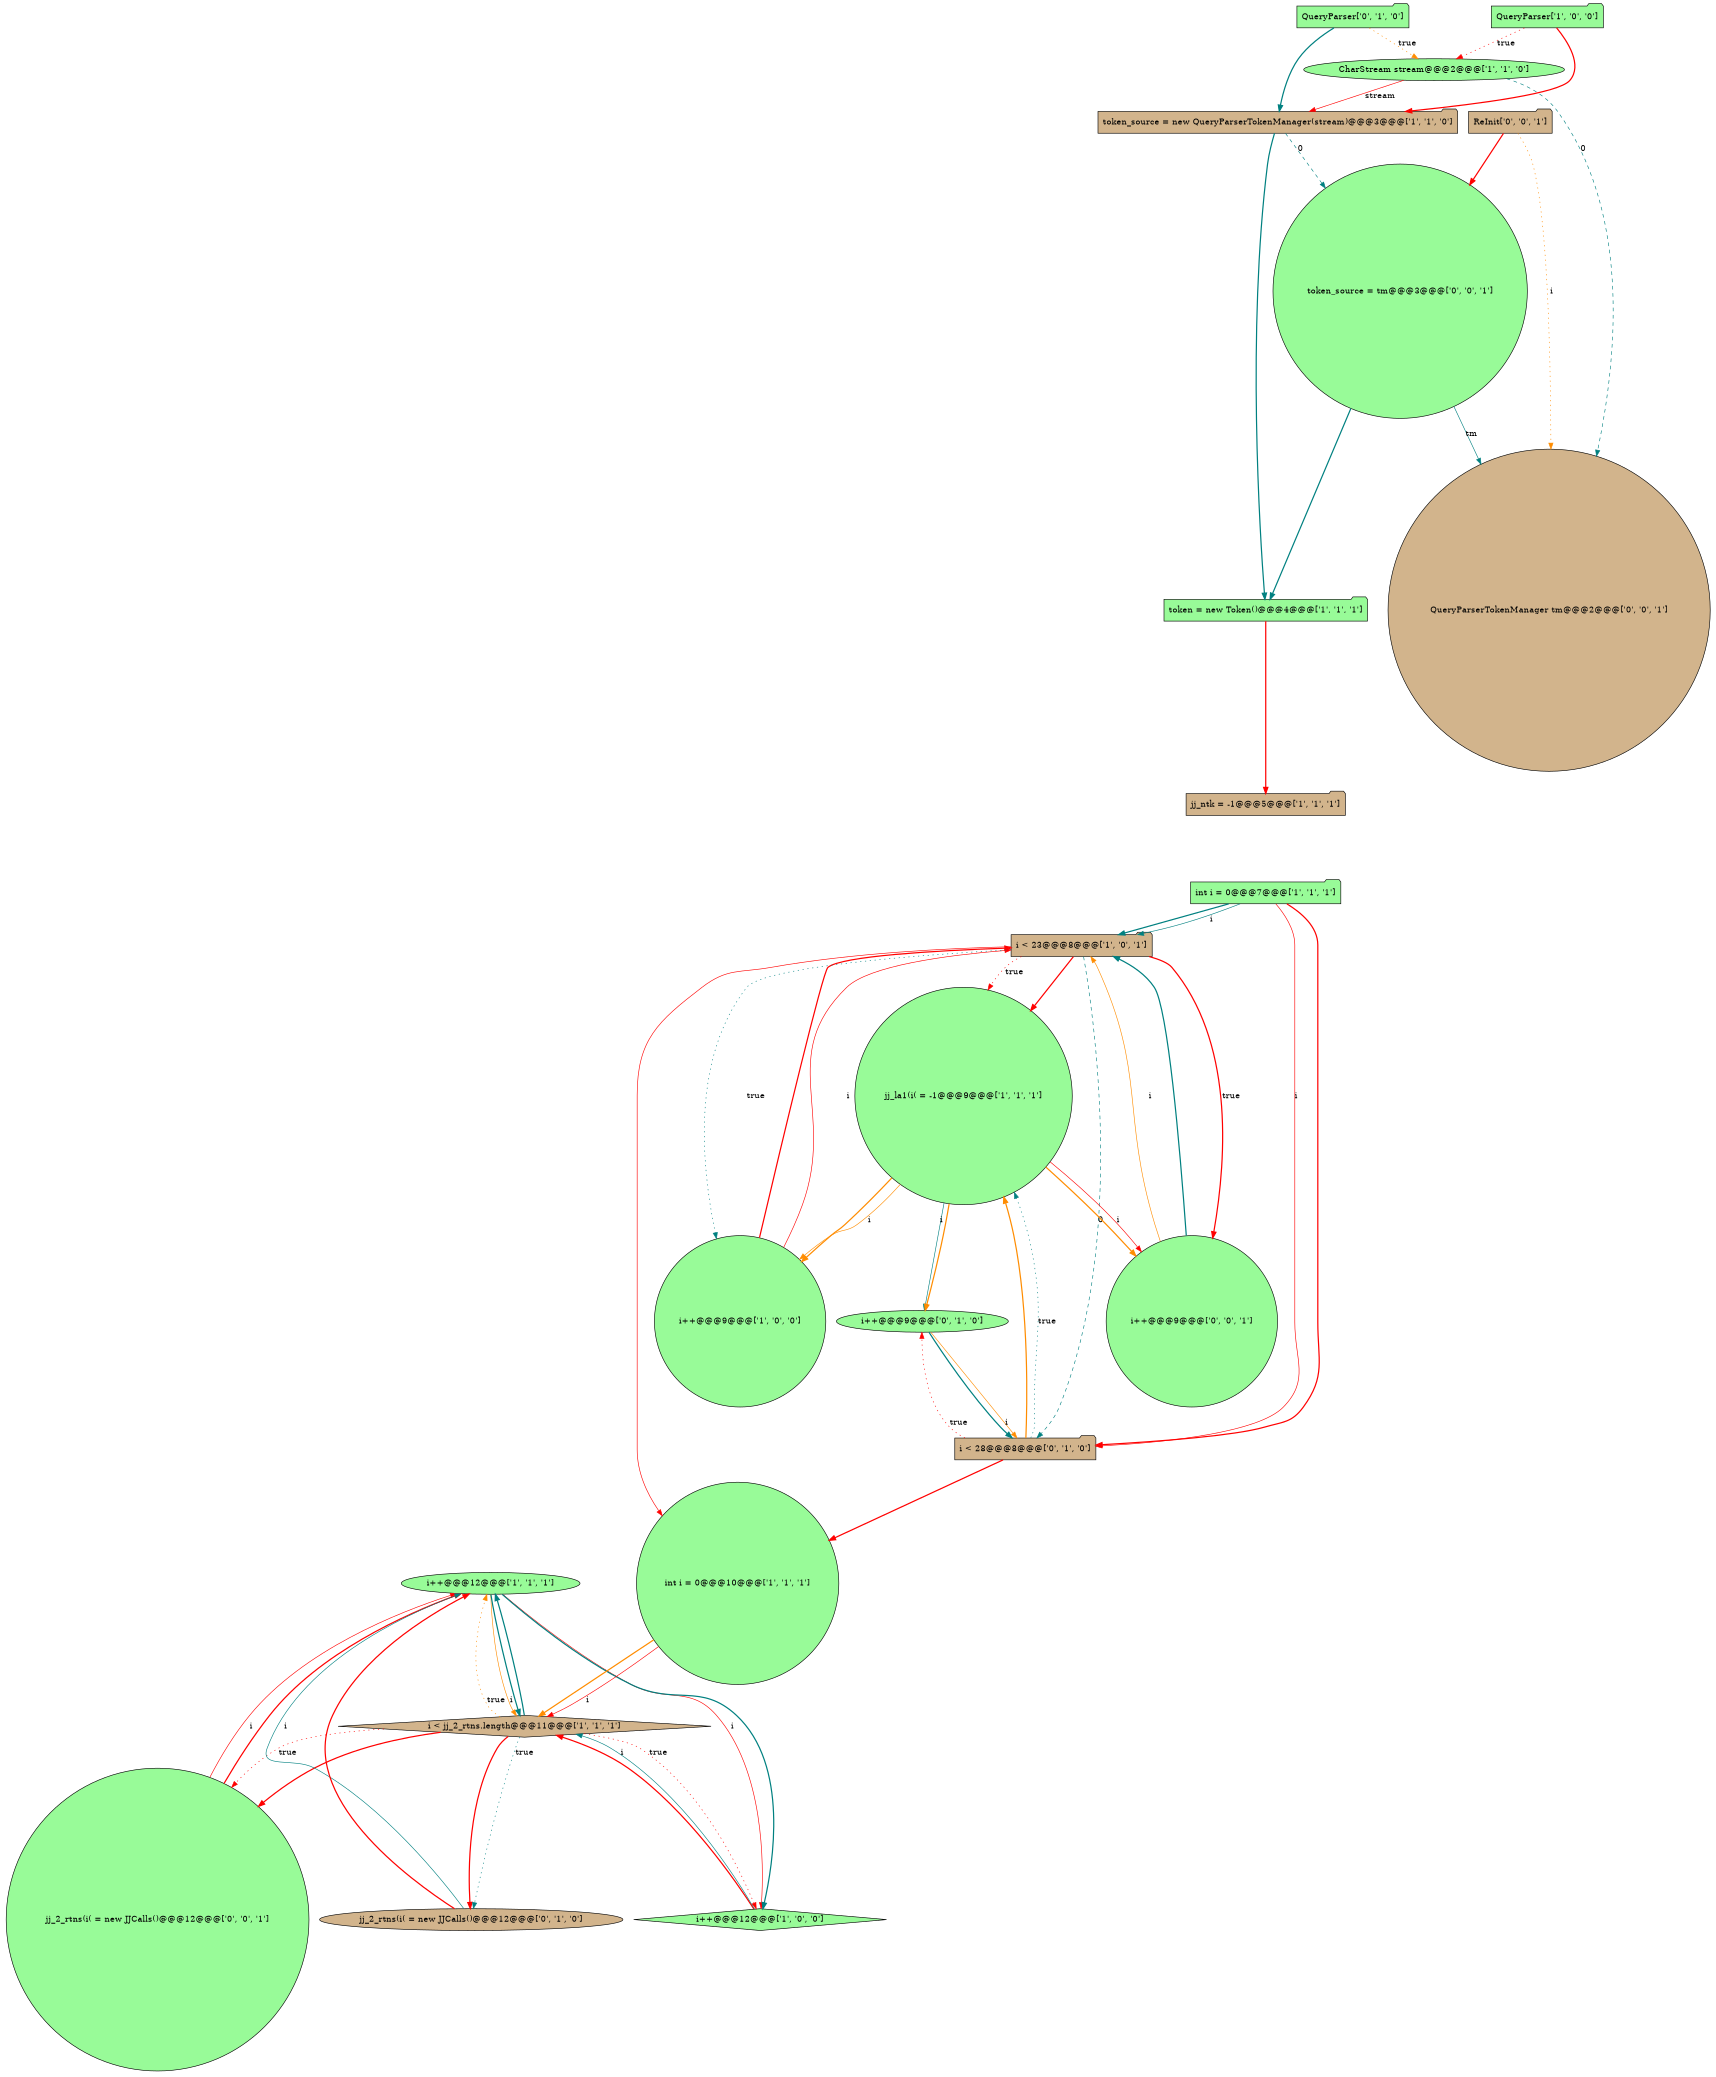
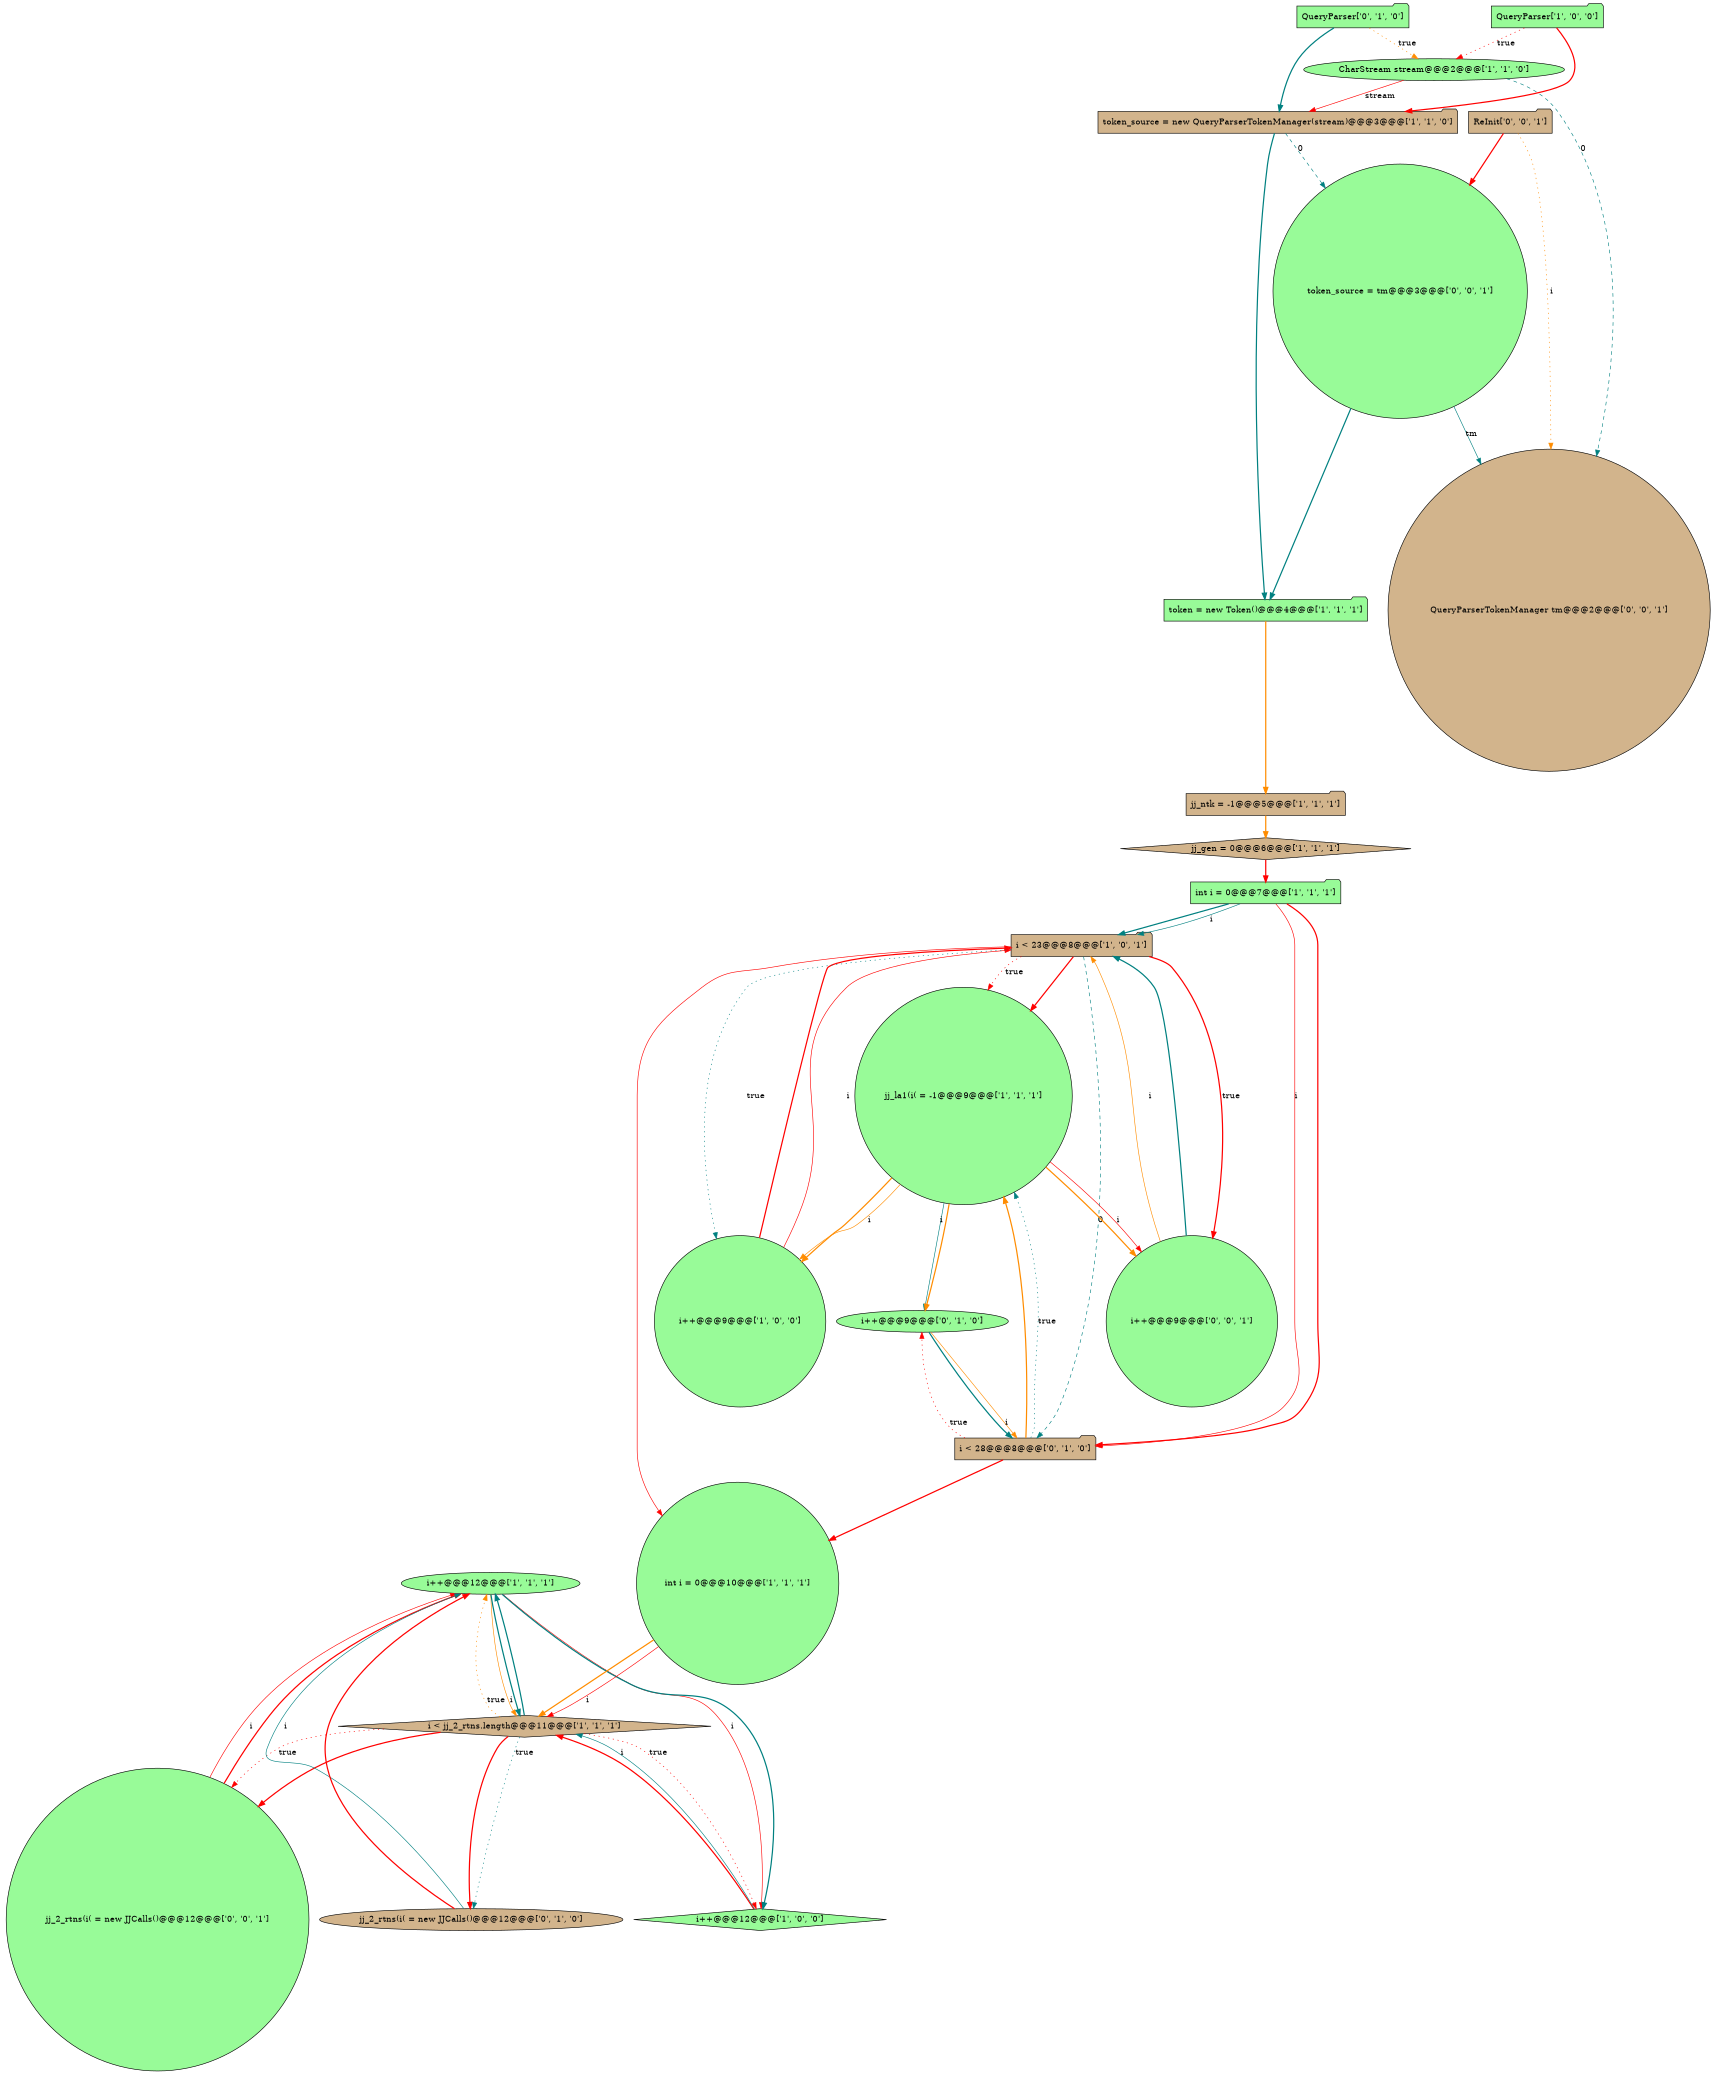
edge "token = new Token()@@@4@@@['1', '1', '1']" -> "jj_ntk = -1@@@5@@@['1', '1', '1']": color red -> darkorange
node "jj_gen = 0@@@6@@@['1', '1', '1']": added
